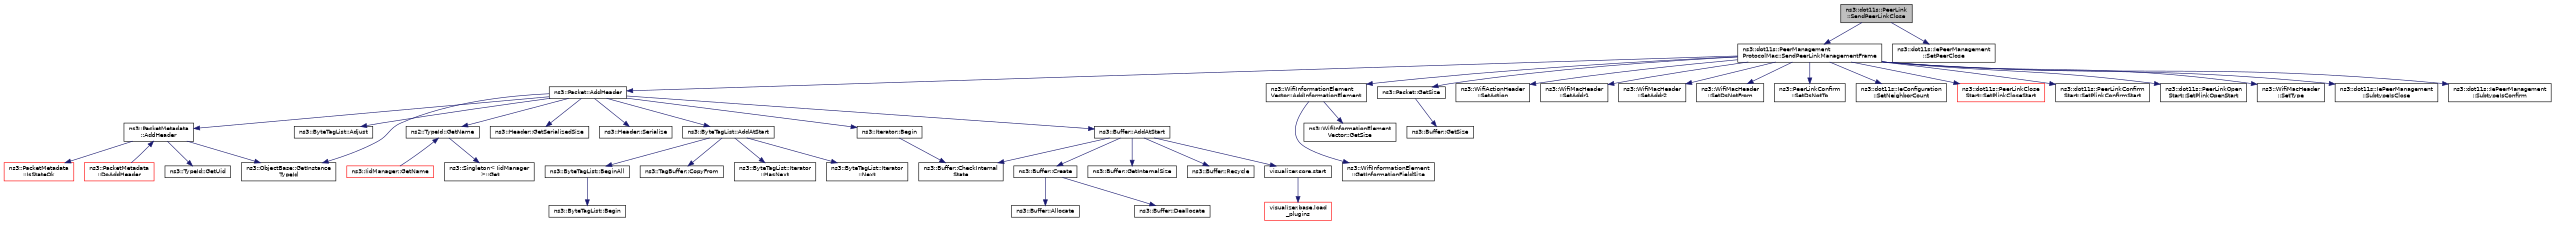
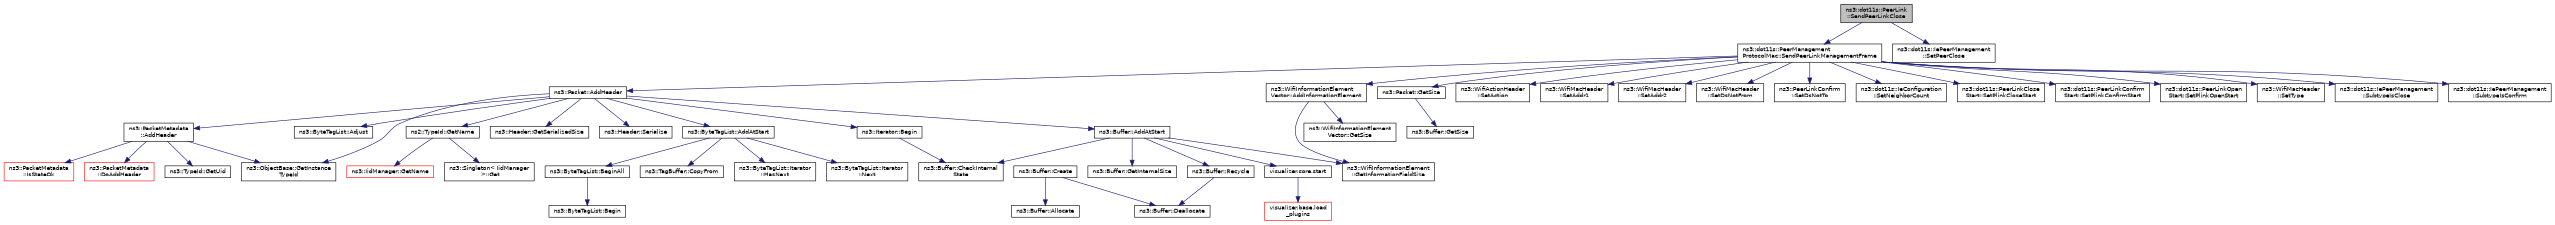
node "ns3::dot11s::PeerLinkClose Start::SetPlinkCloseStart": color red -> black
edge "ns3::Buffer::AddAtStart" -> "ns3::Buffer::Create": now "ns3::Buffer::AddAtStart" -> "ns3::WifiInformationElement ::GetInformationFieldSize"
edge "ns3::PacketMetadata ::DoAddHeader" -> "ns3::PacketMetadata ::AddHeader": reversed
edge "ns3::IidManager::GetName" -> "ns2::TypeId::GetName": reversed
edge "ns3::Buffer::Recycle" -> "ns3::Buffer::Deallocate": added
